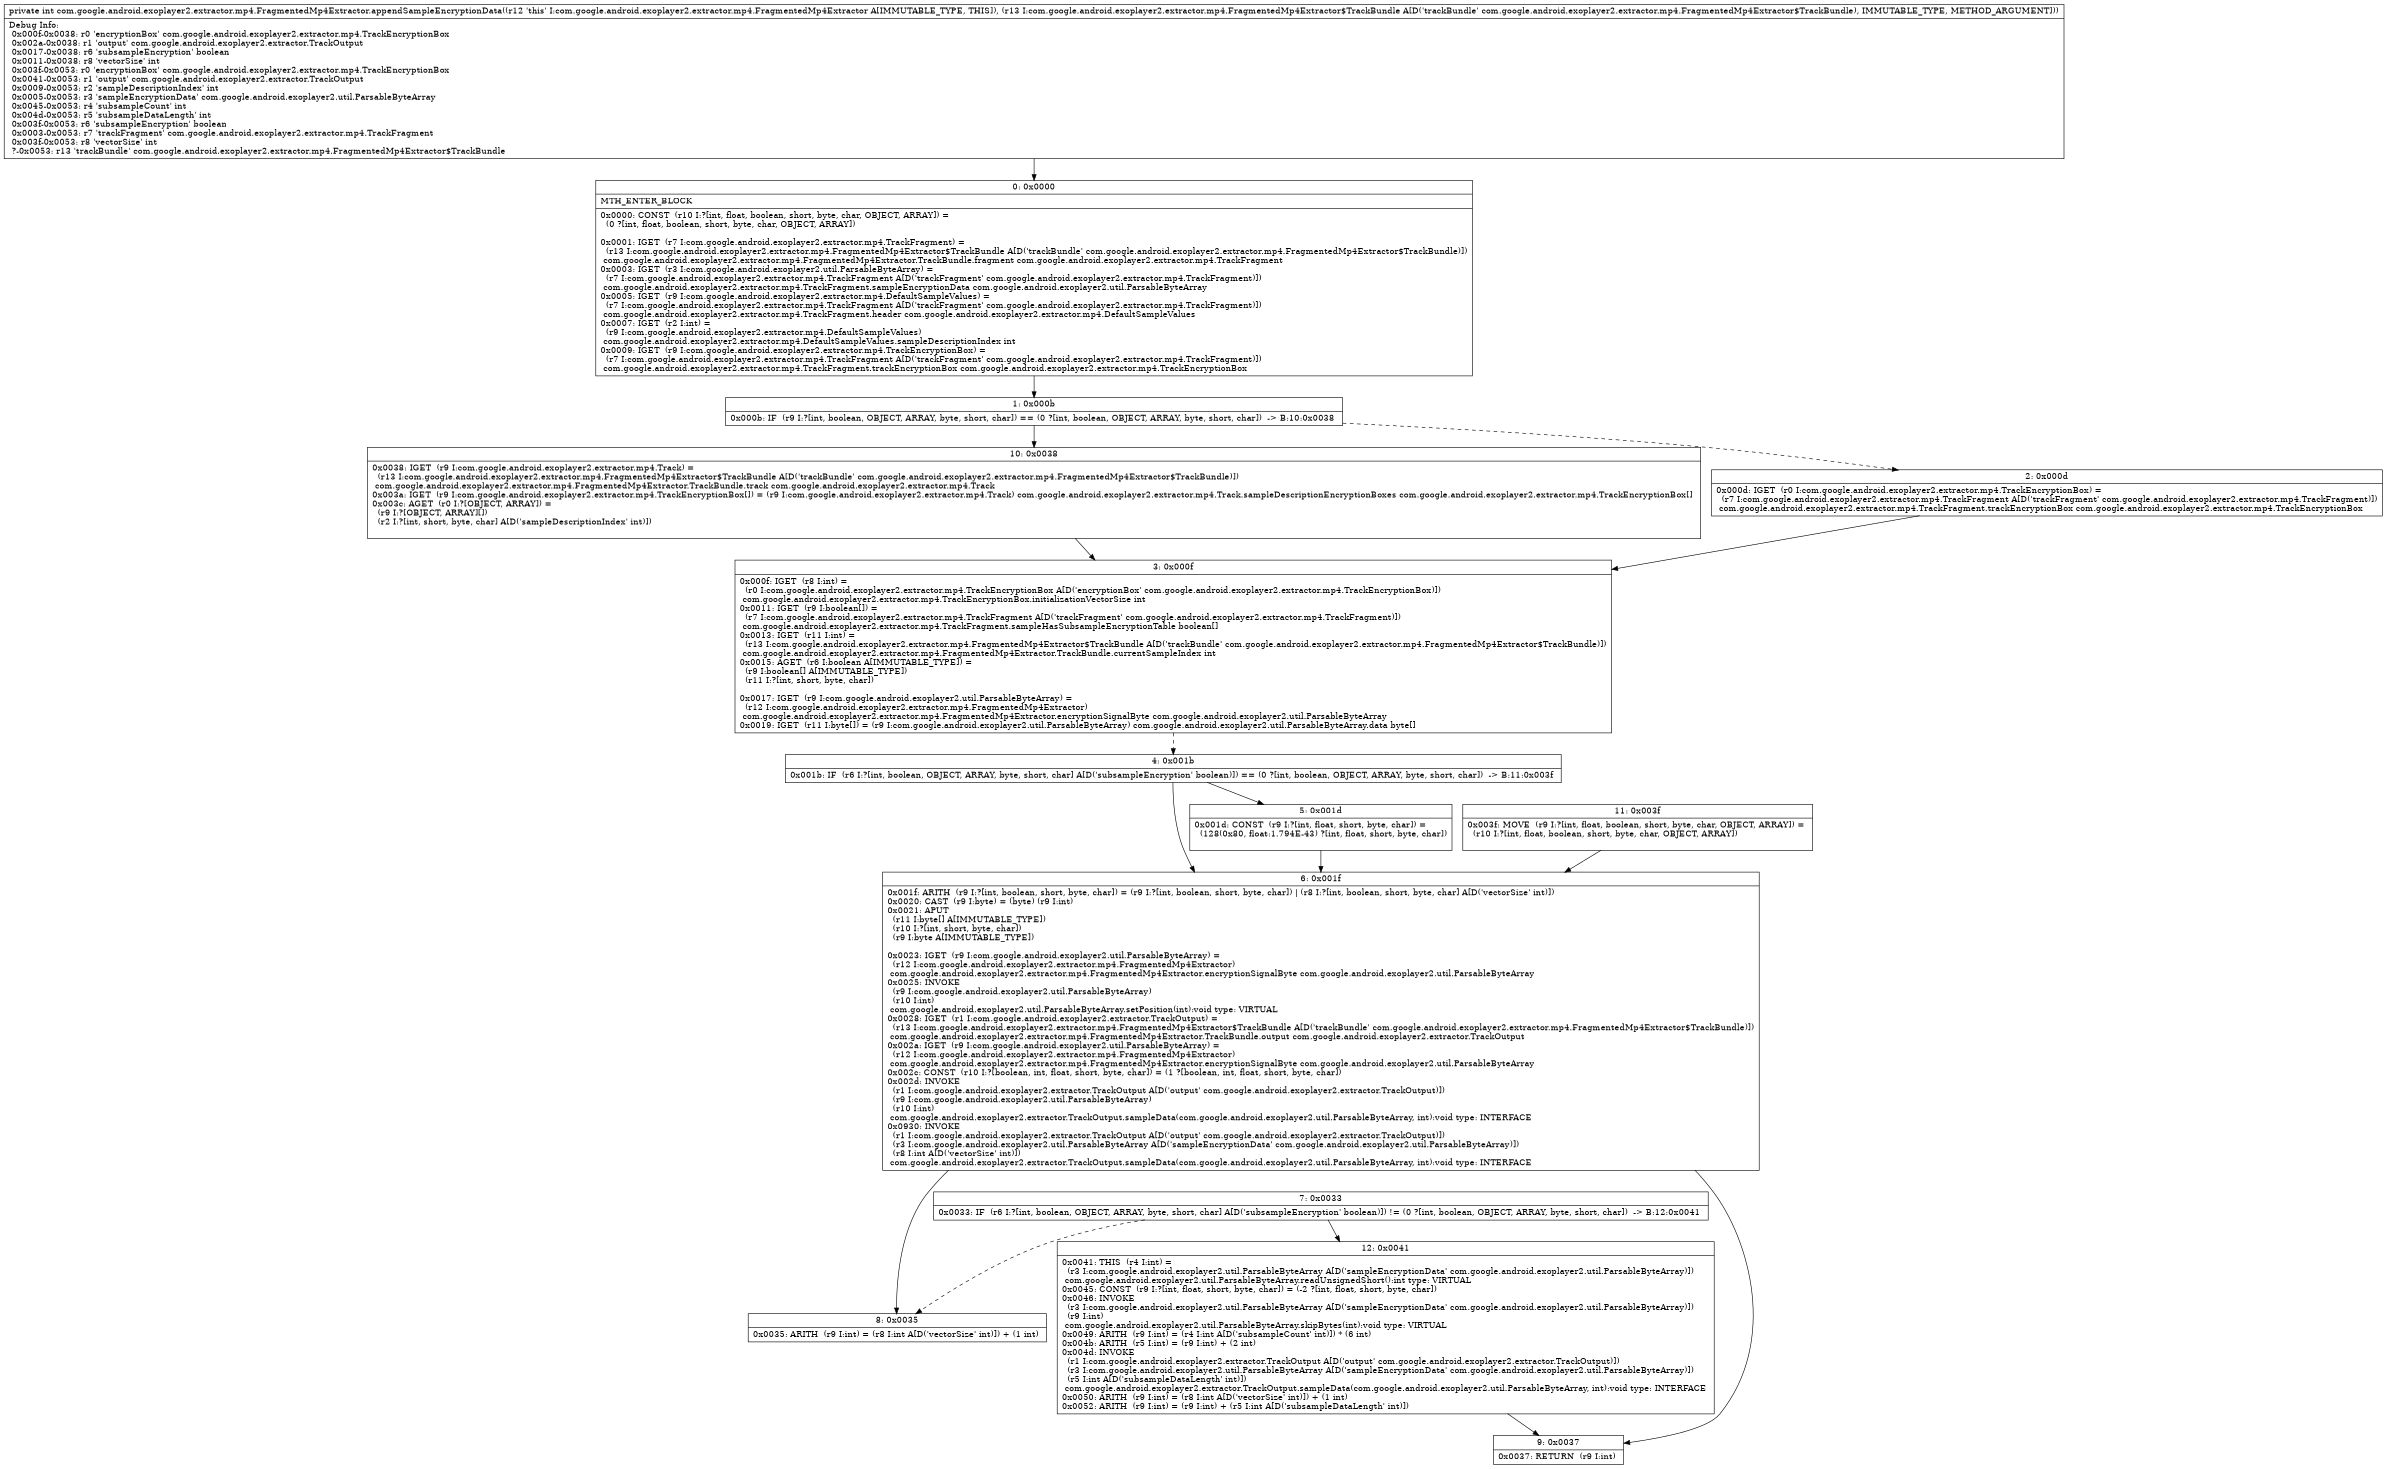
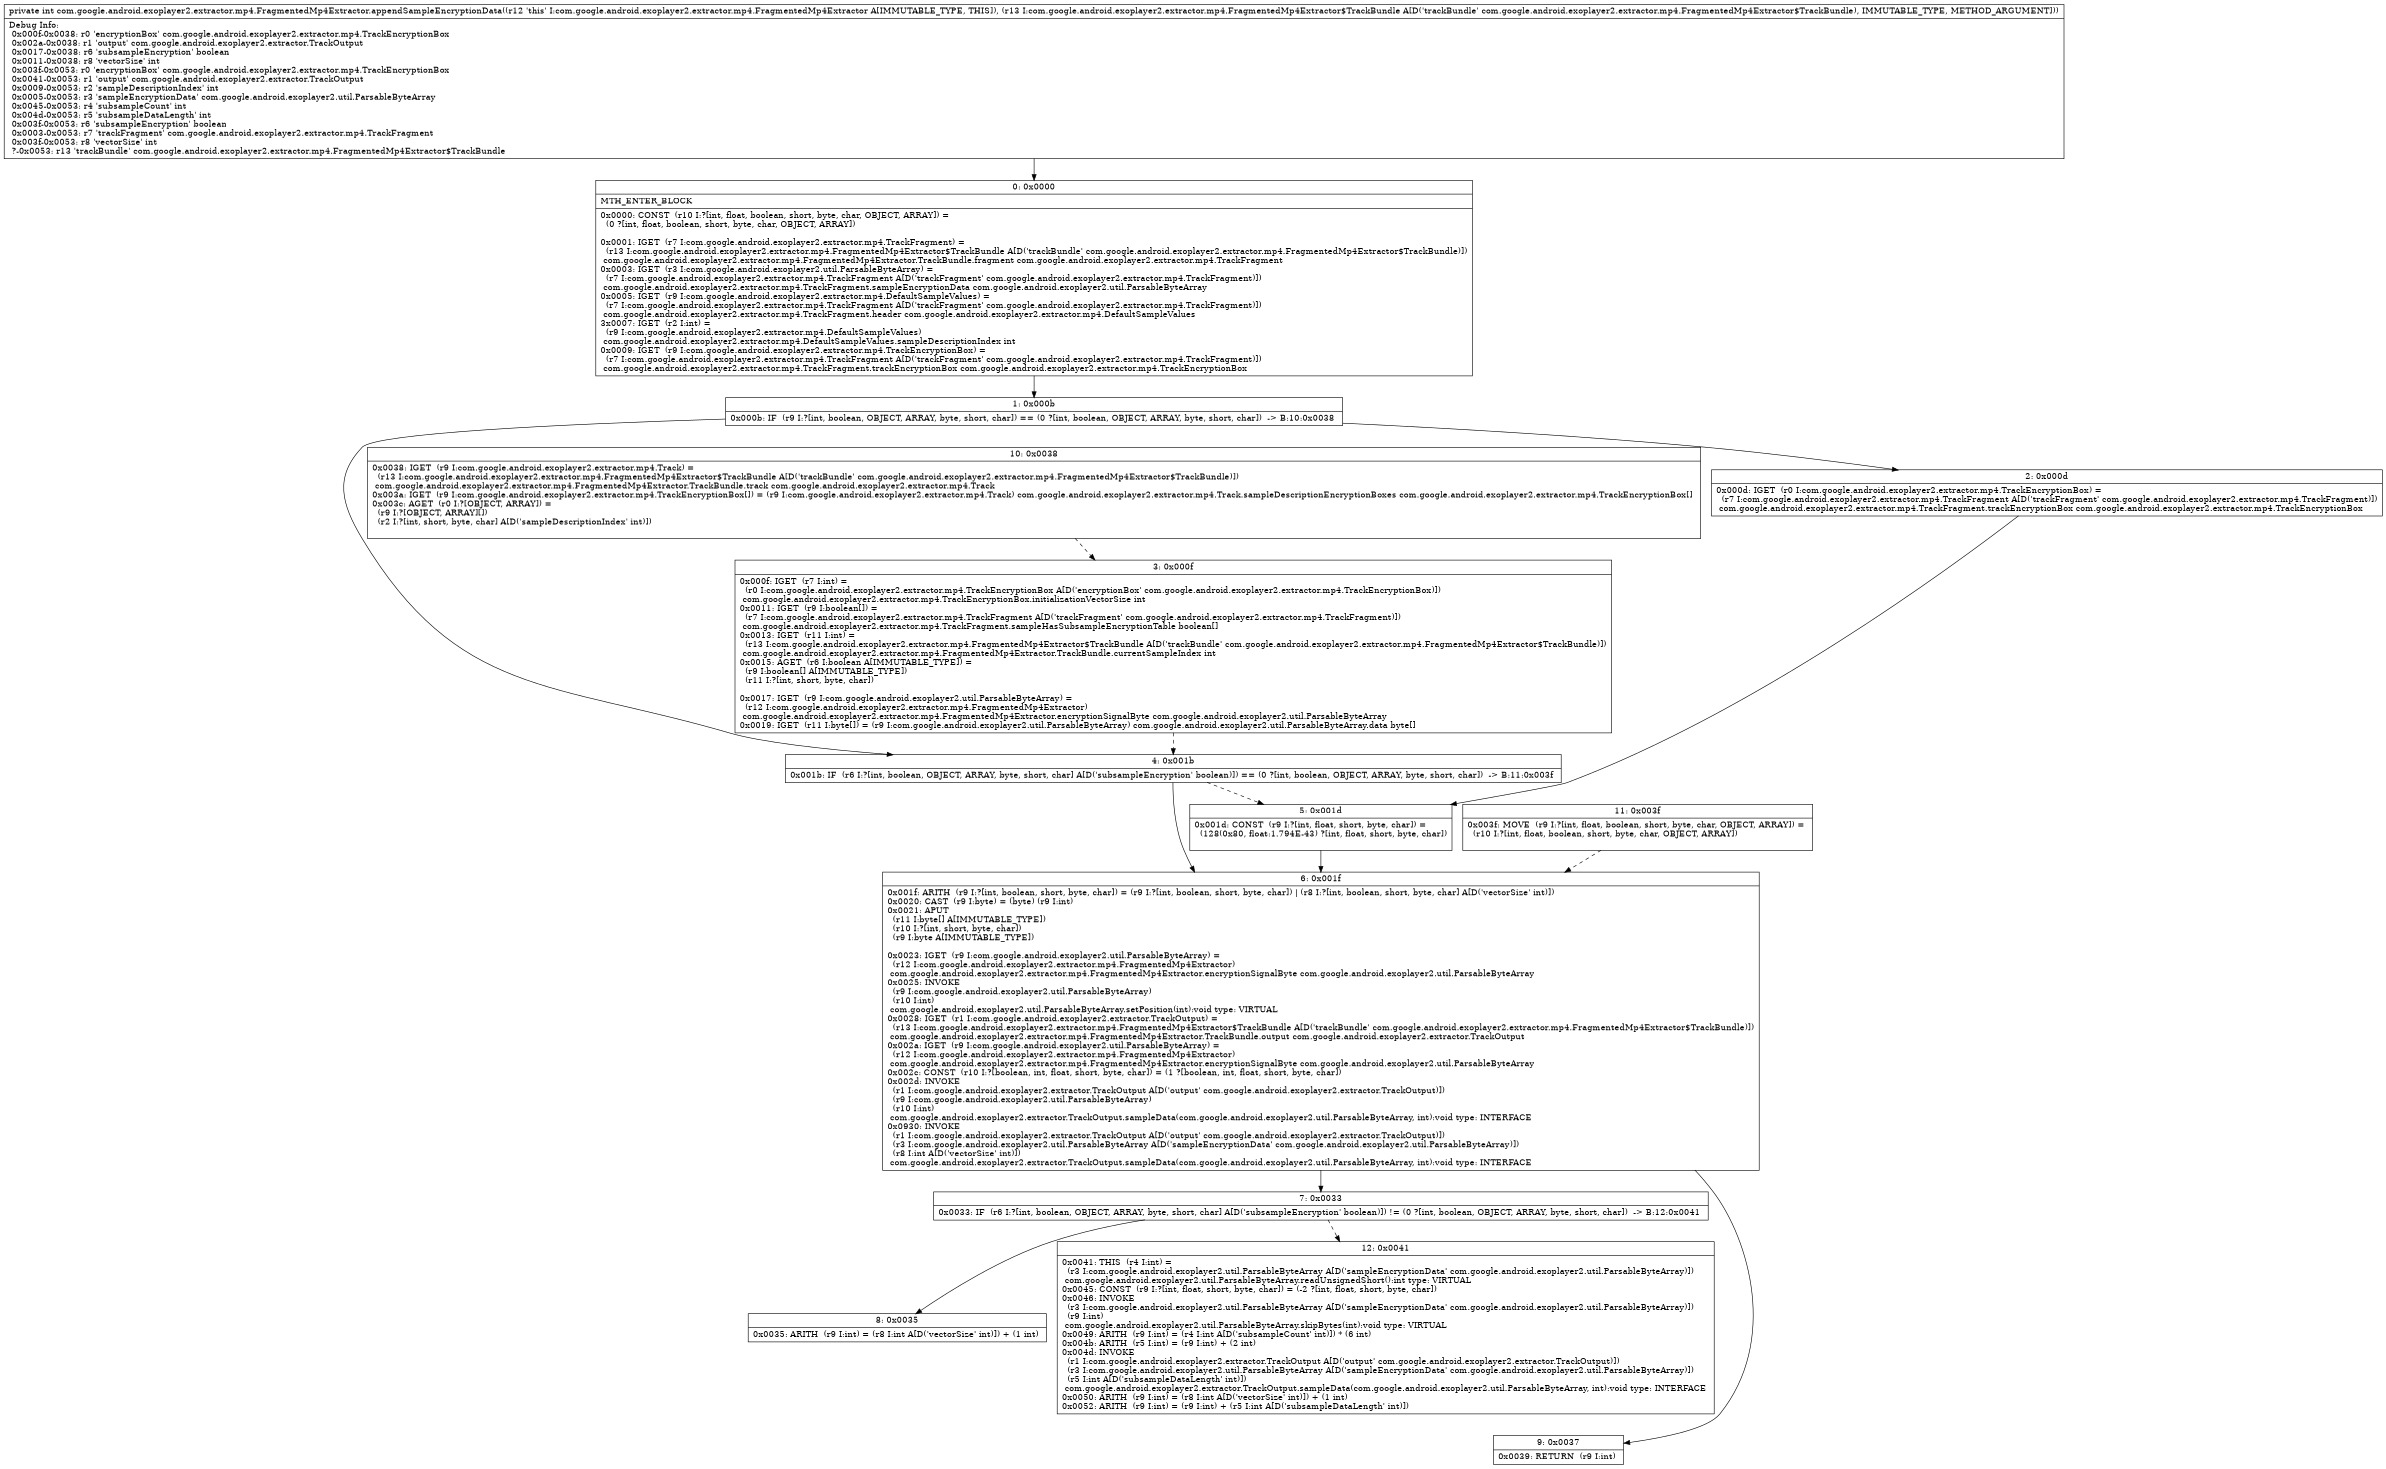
node "0: 0x0000": text "0x0007: IGET  (r2 I:int) =" -> "3x0007: IGET  (r2 I:int) ="
edge "1: 0x000b" -> "10: 0x0038": now "1: 0x000b" -> "4: 0x001b"
edge "1: 0x000b" -> "2: 0x000d": style dashed -> solid
edge "2: 0x000d" -> "3: 0x000f": now "2: 0x000d" -> "5: 0x001d"
edge "10: 0x0038" -> "3: 0x000f": style solid -> dashed
node "3: 0x000f": text "0x000f: IGET  (r8 I:int) =" -> "0x000f: IGET  (r7 I:int) ="
edge "4: 0x001b" -> "5: 0x001d": style solid -> dashed
edge "11: 0x003f" -> "6: 0x001f": style solid -> dashed
edge "7: 0x0033" -> "12: 0x0041": style solid -> dashed
edge "6: 0x001f" -> "8: 0x0035": now "6: 0x001f" -> "7: 0x0033"
edge "7: 0x0033" -> "8: 0x0035": style dashed -> solid
edge "12: 0x0041" -> "9: 0x0037": removed
node "9: 0x0037": text "0x0037: RETURN  (r9 I:int)" -> "0x0039: RETURN  (r9 I:int)"
